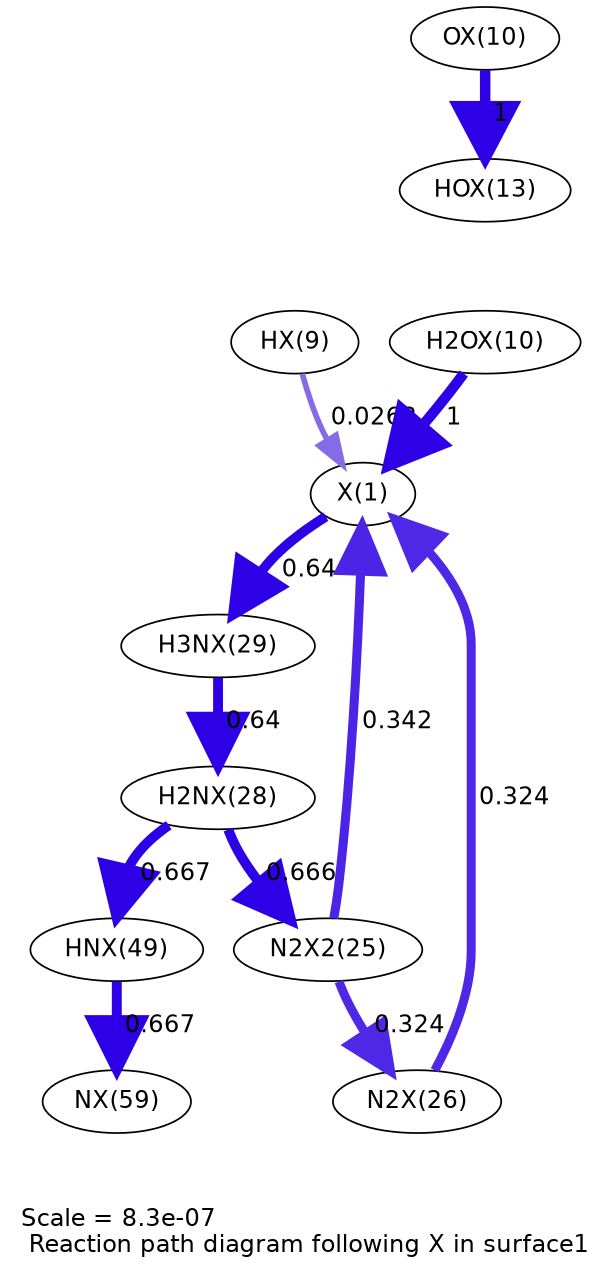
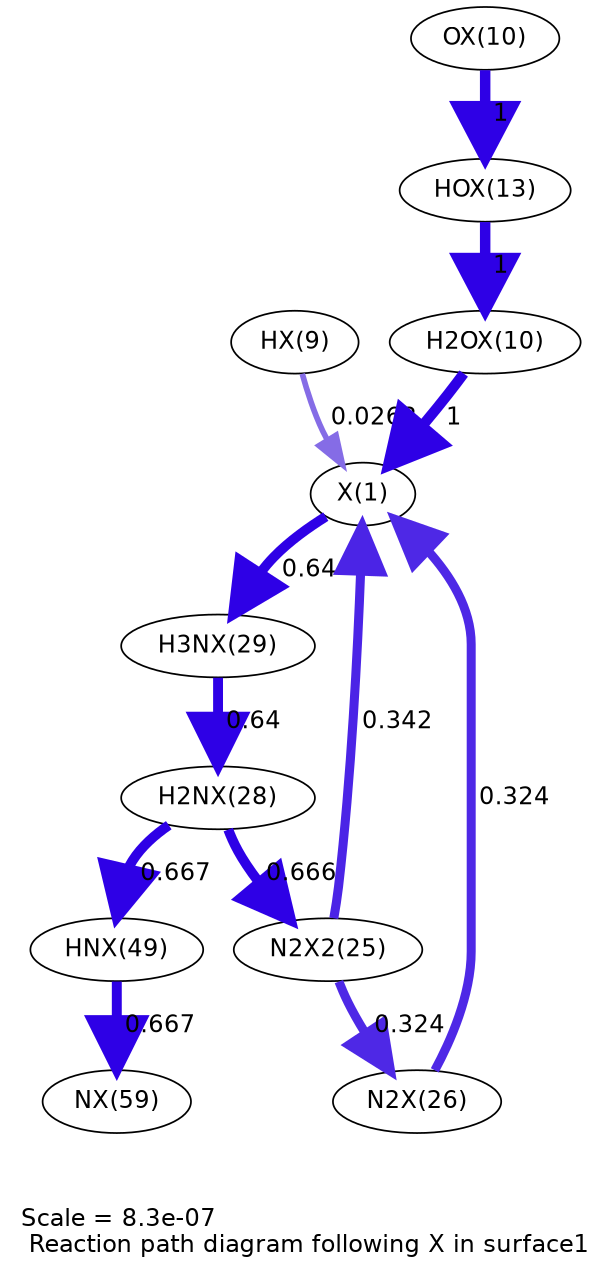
edge "HOX(13)" -> "H2OX(10)": added, label "1"
